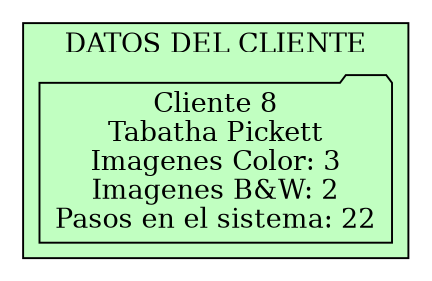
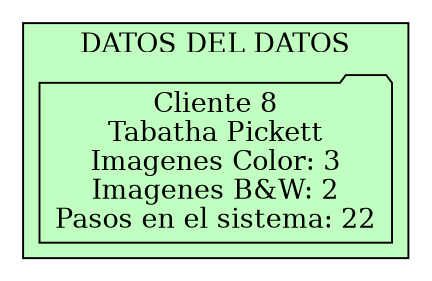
cluster "DATOS DEL CLIENTE": label "DATOS DEL CLIENTE" -> "DATOS DEL DATOS"
